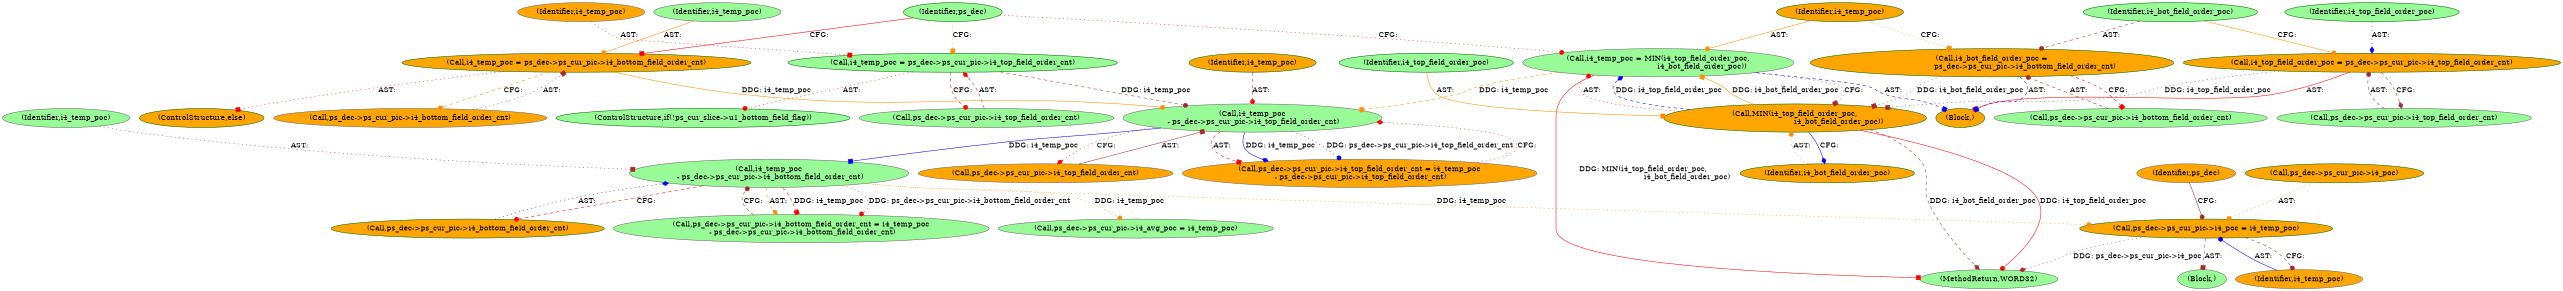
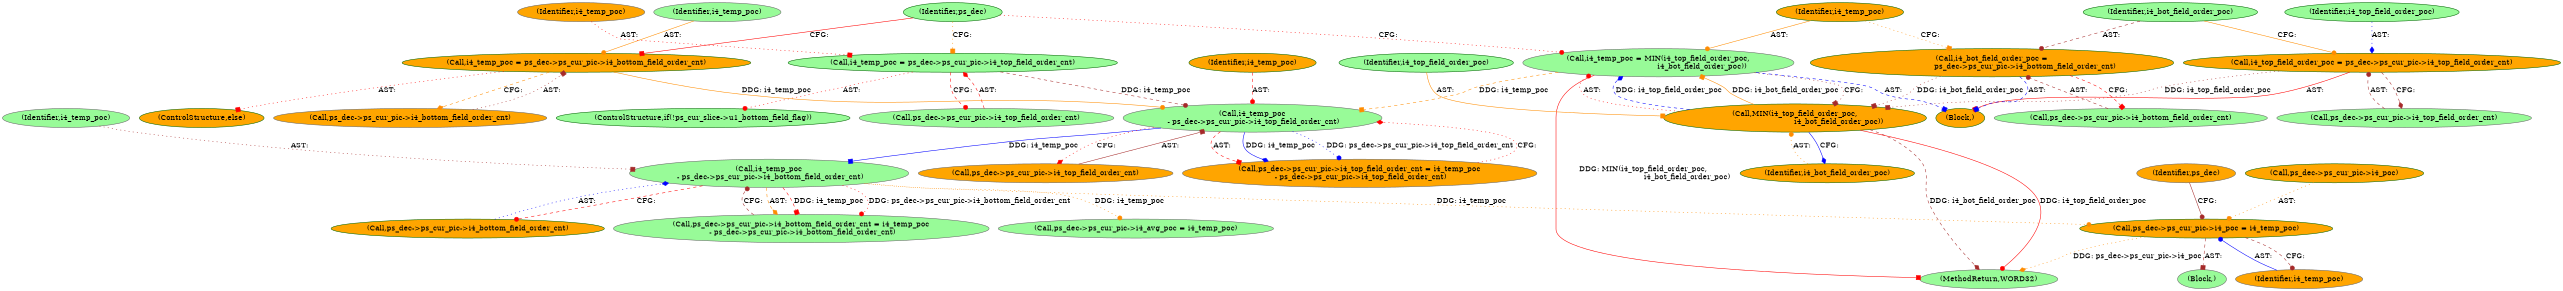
edge "(Call,ps_dec->ps_cur_pic->i4_poc = i4_temp_poc)" -> "(MethodReturn,WORD32)": color brown -> darkorange
